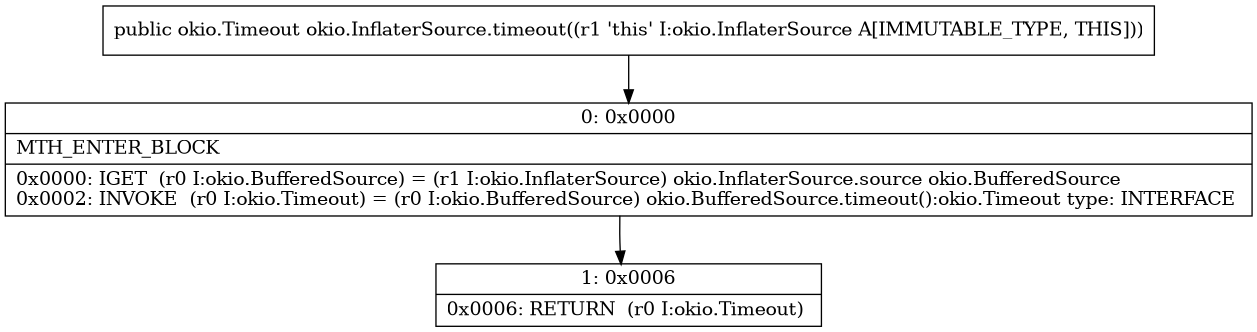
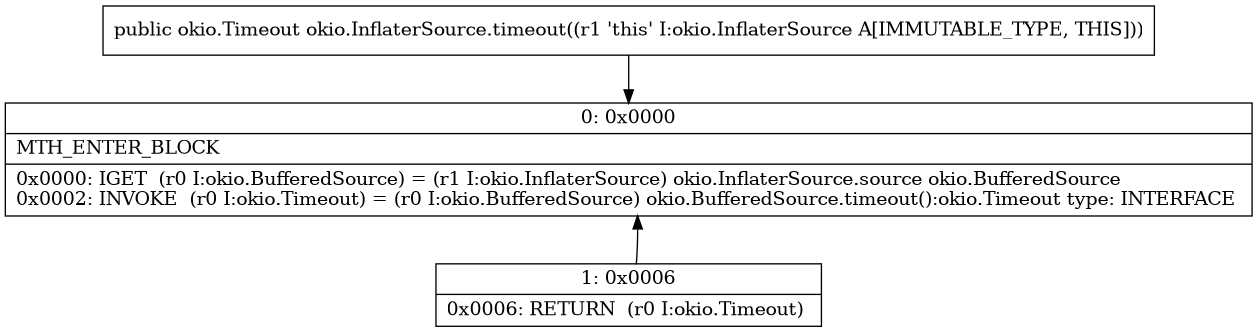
edge "0: 0x0000" -> "1: 0x0006": reversed
